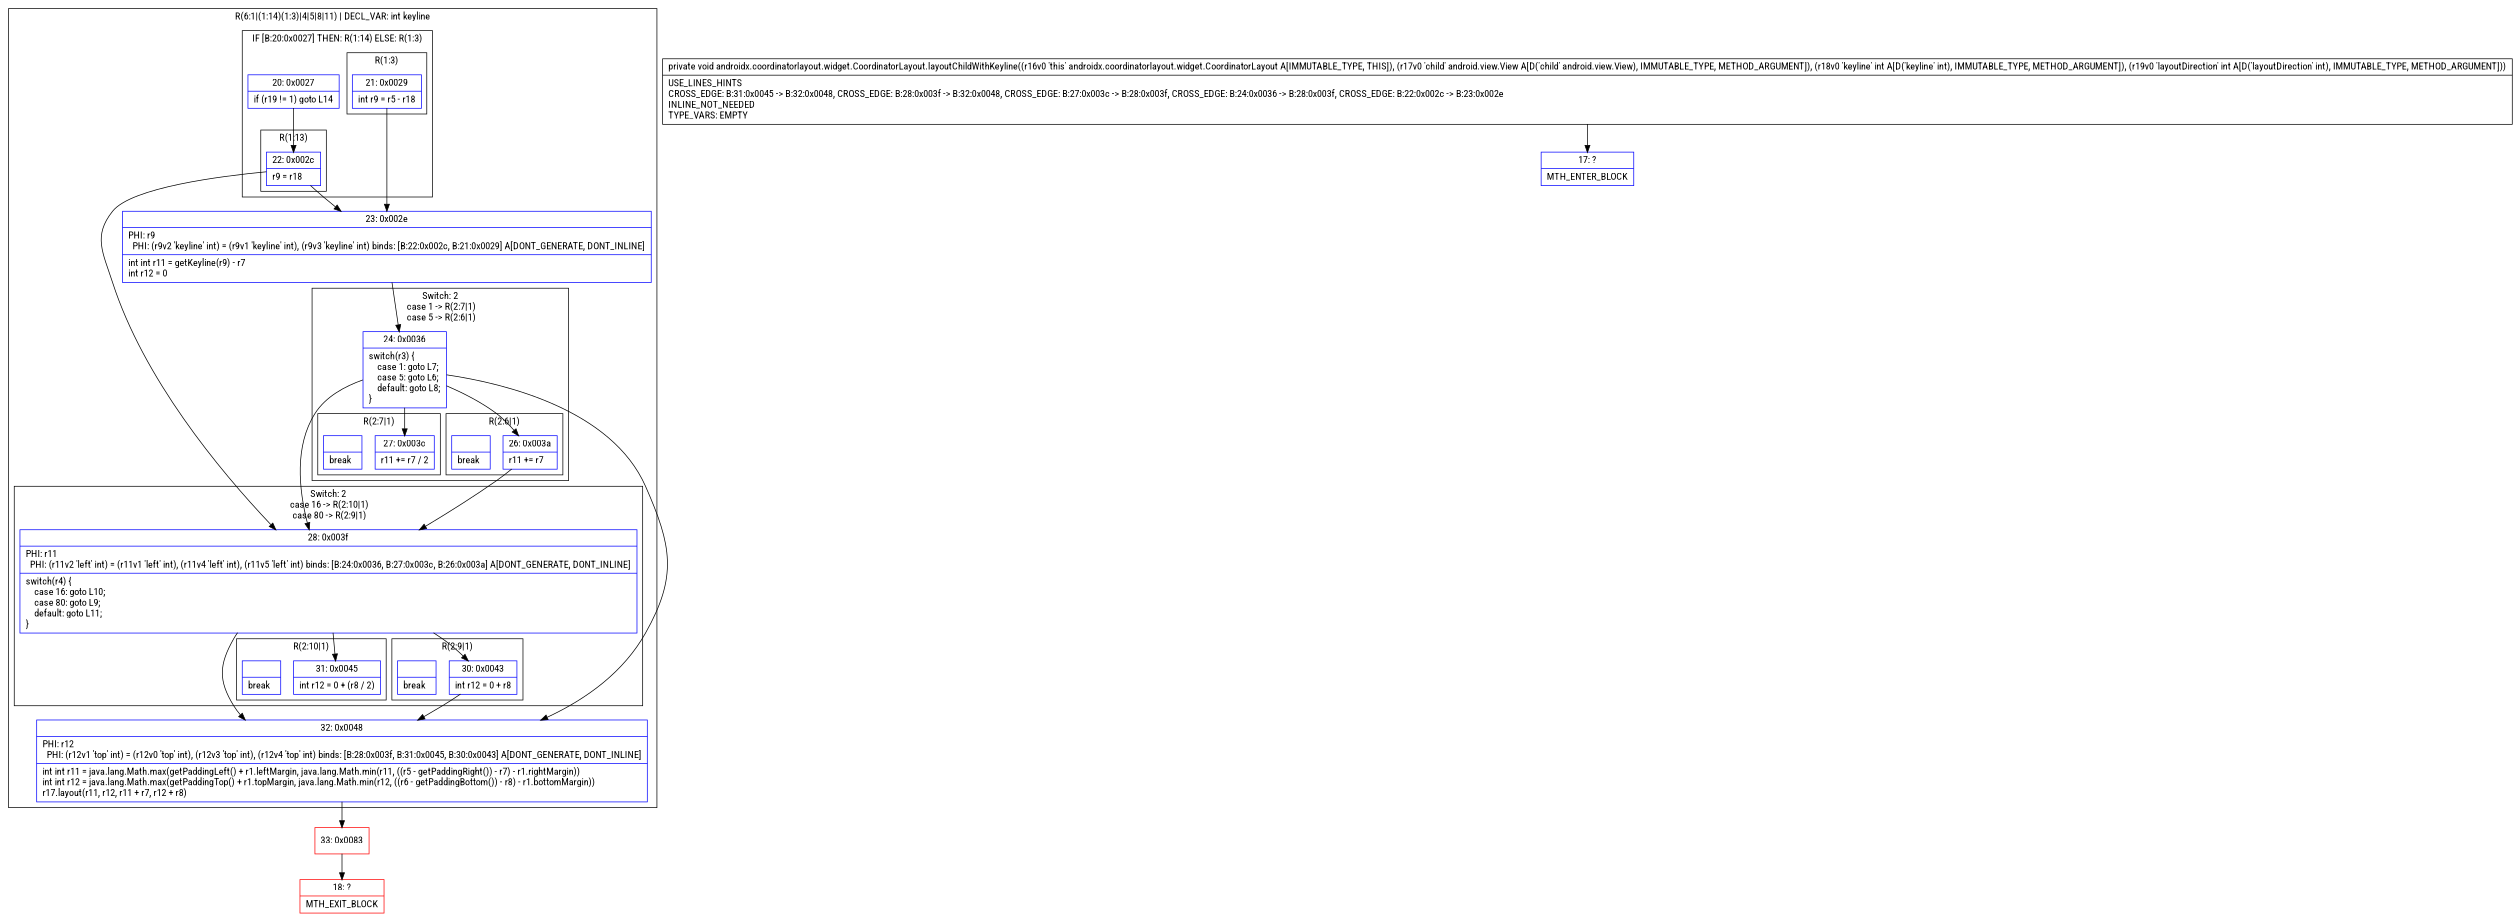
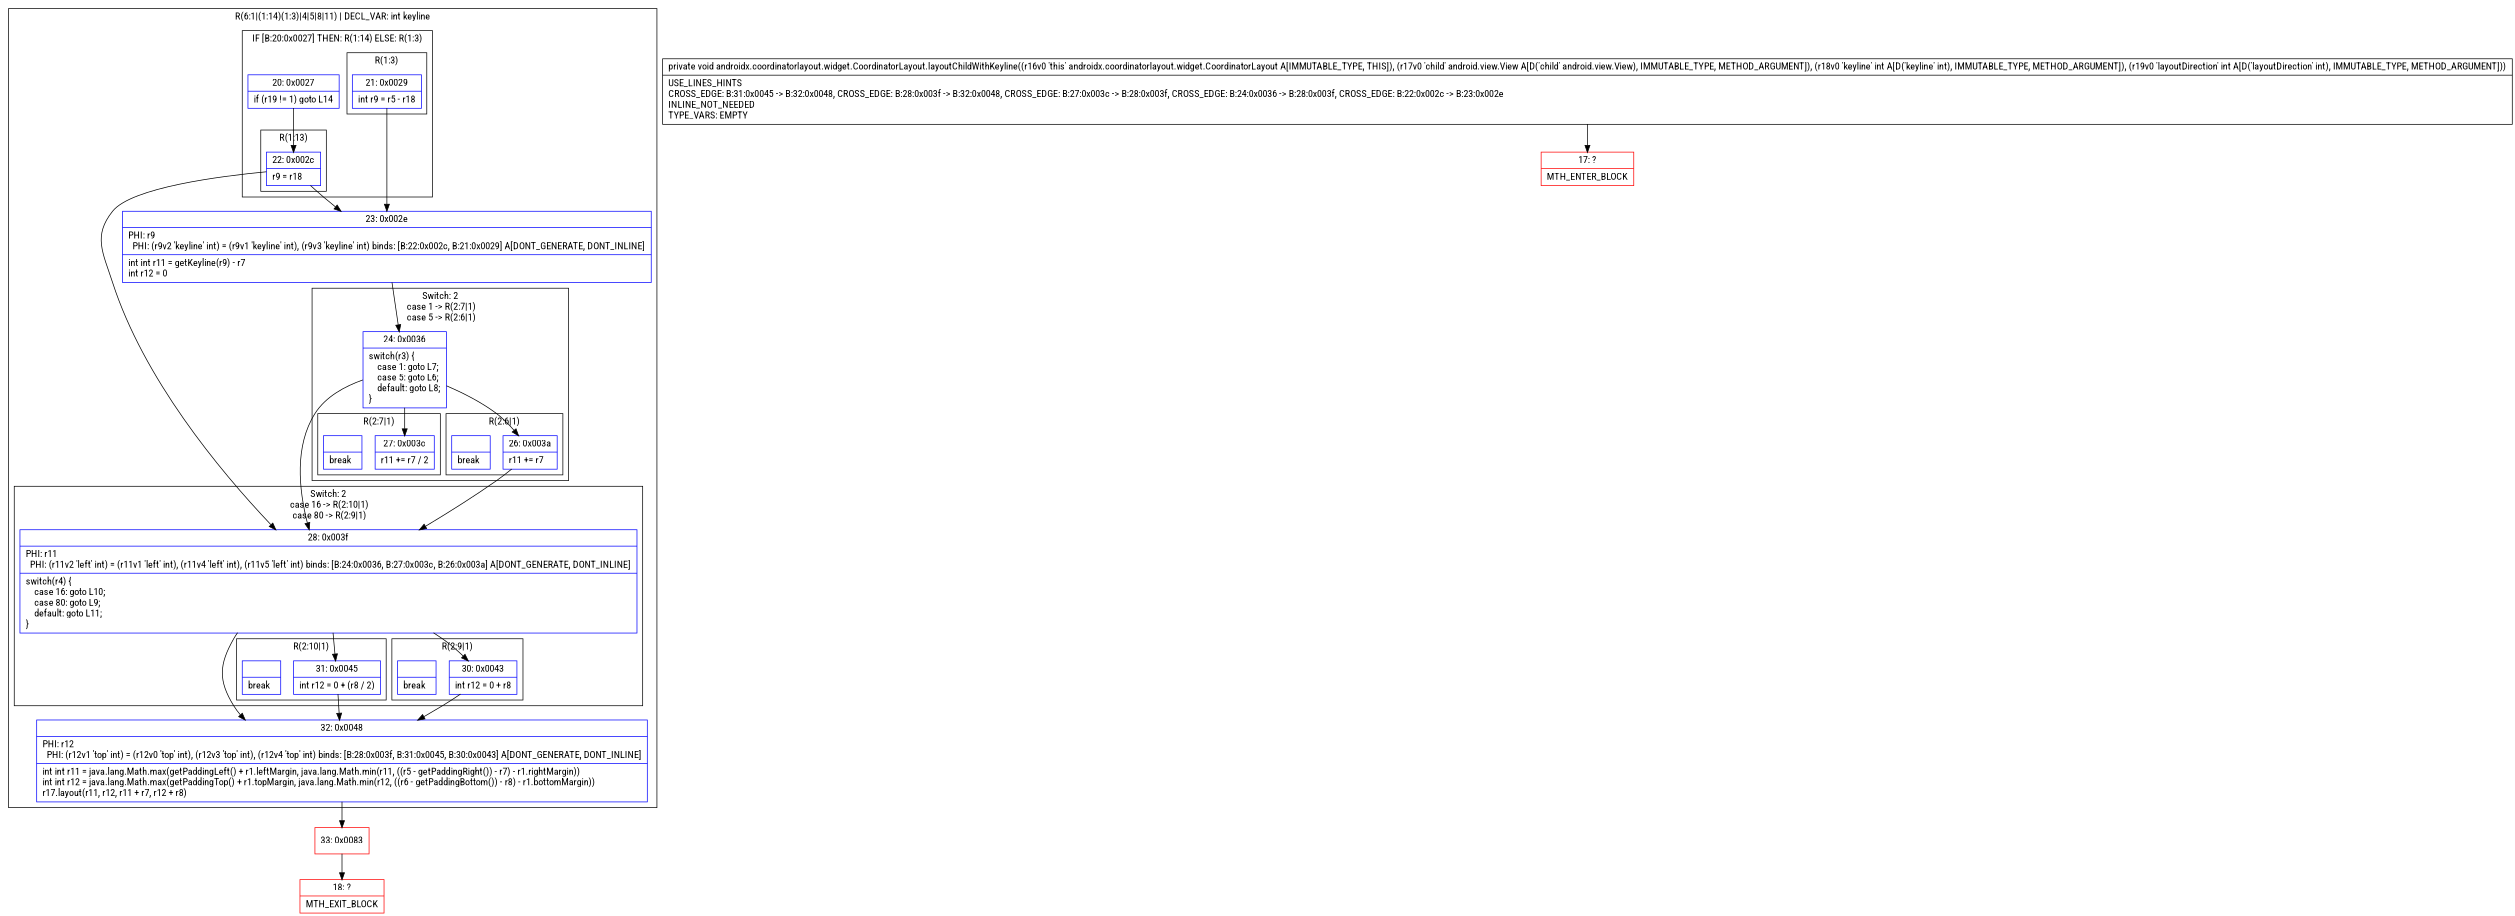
node "17: ?": color blue -> red
edge "24: 0x0036" -> "32: 0x0048": now "31: 0x0045" -> "32: 0x0048"
